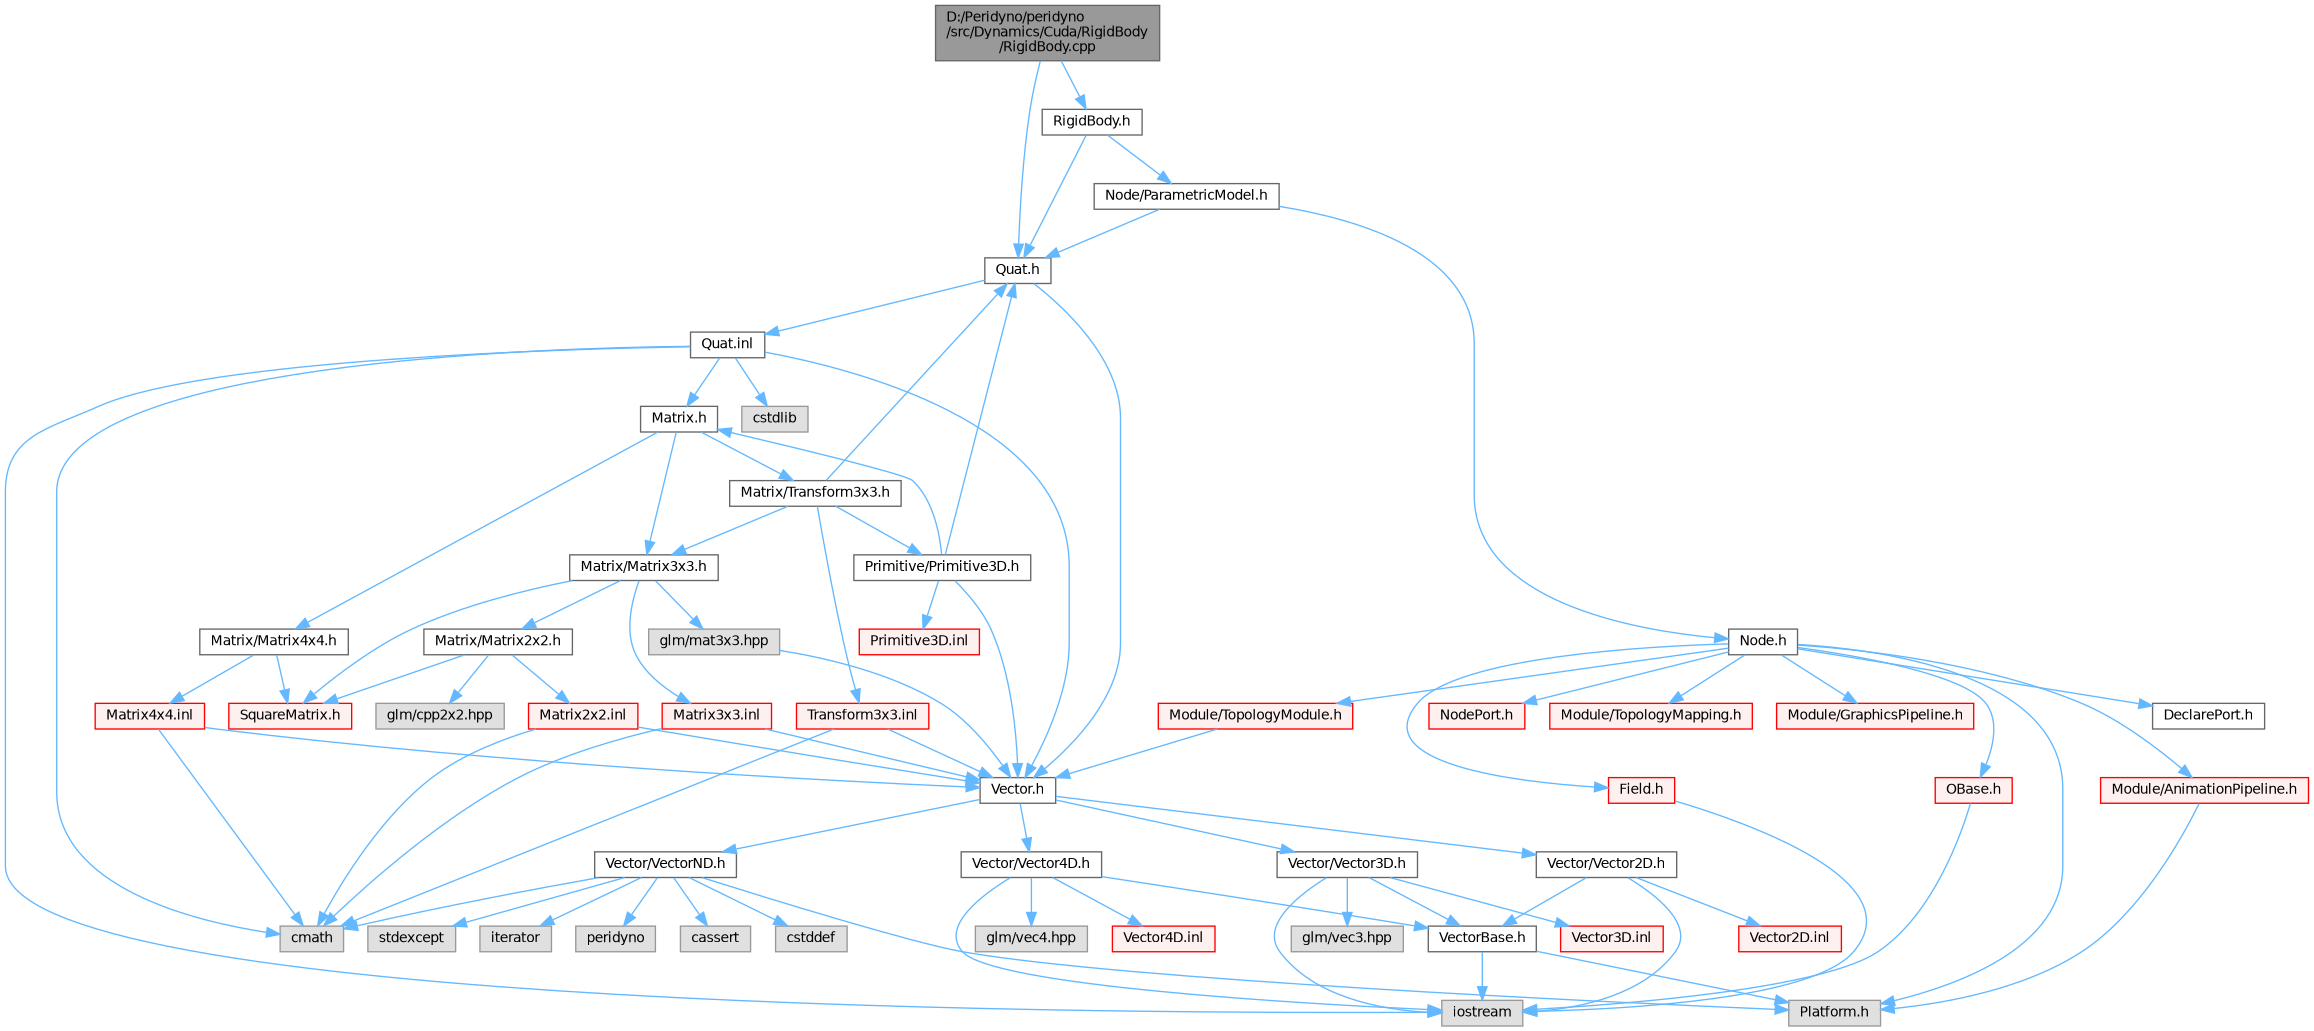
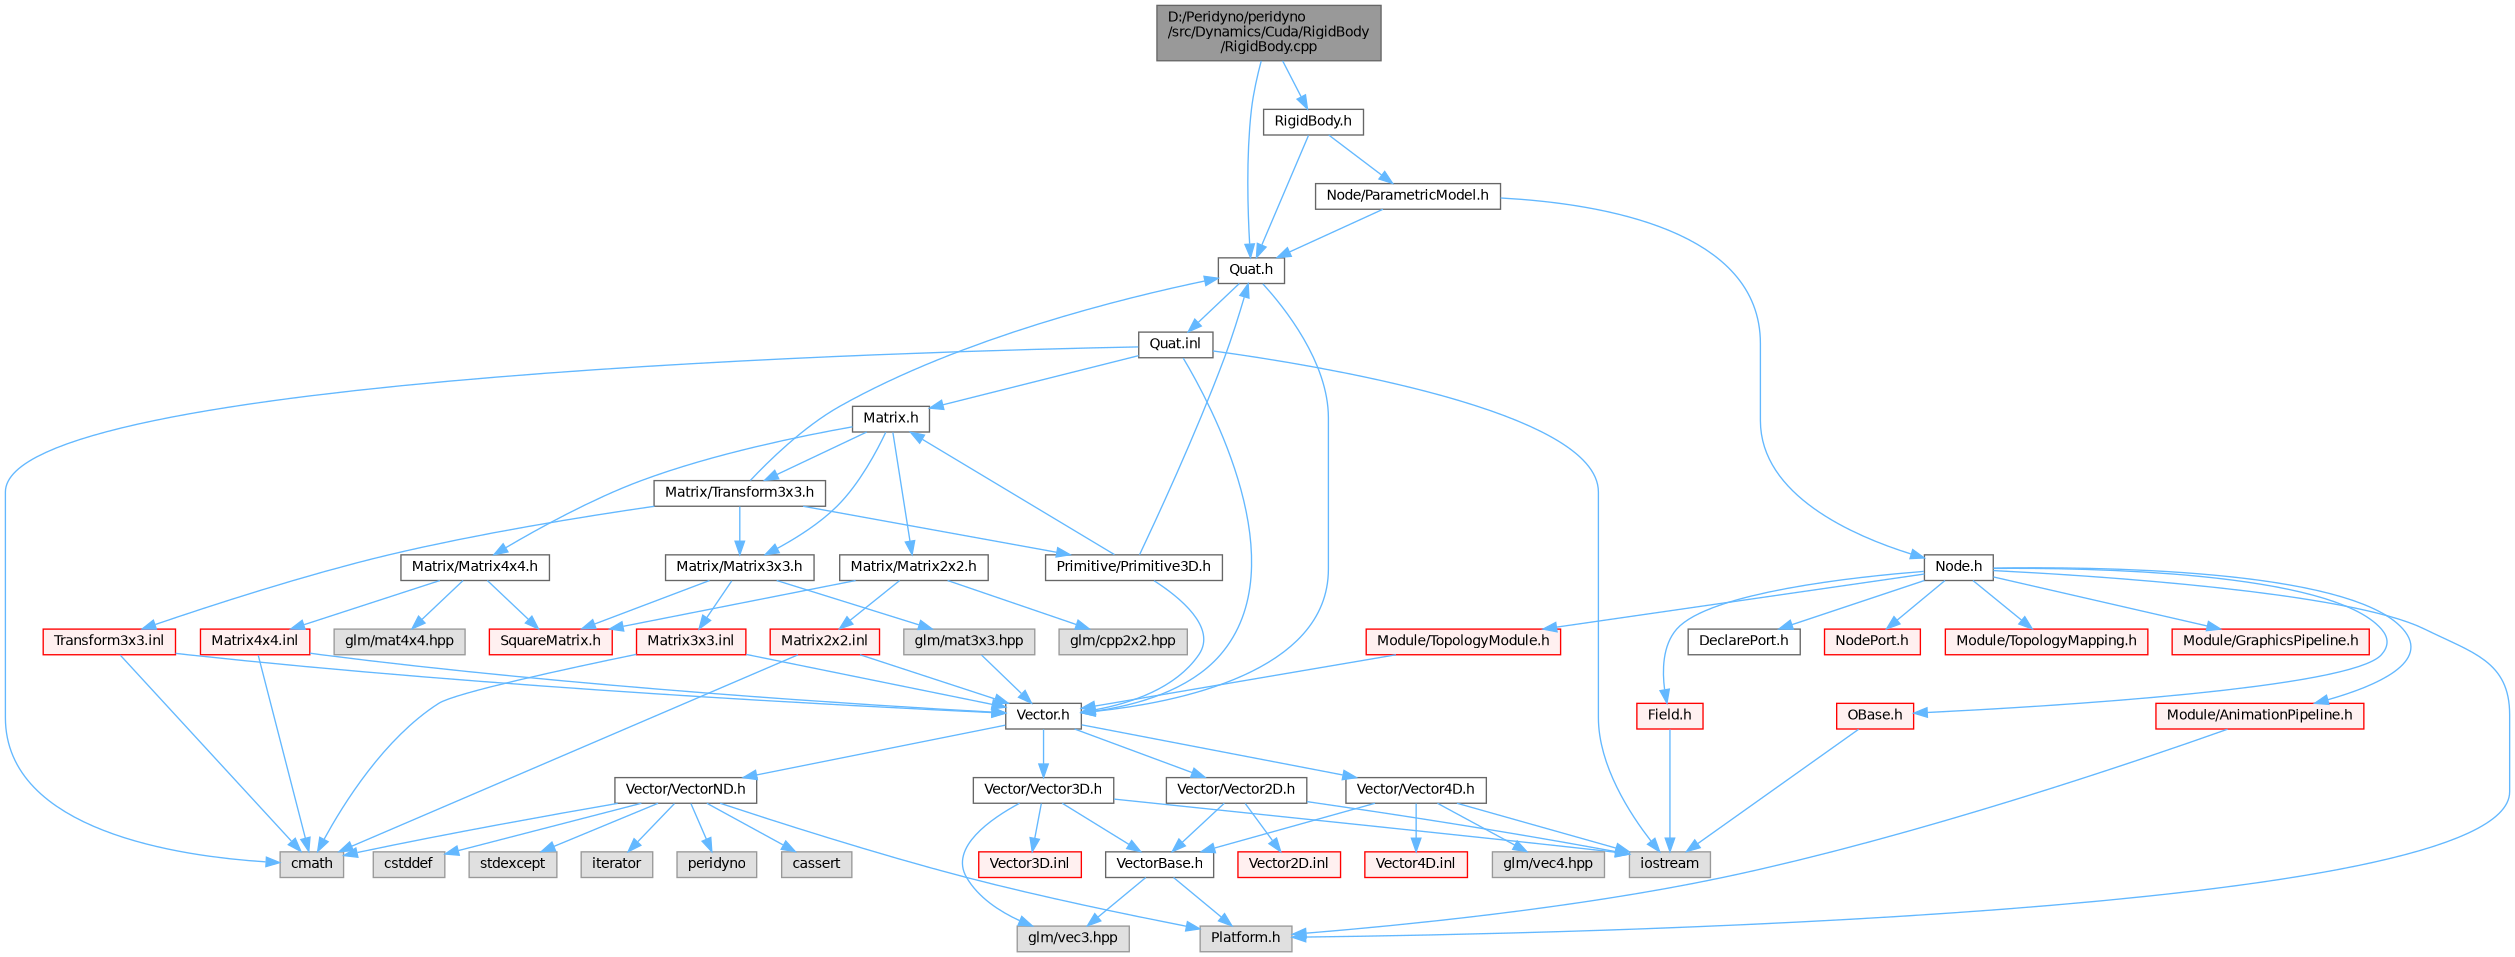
node "cstdlib": removed
edge "Matrix/Matrix3x3.h" -> "Matrix/Matrix2x2.h": now "Matrix.h" -> "Matrix/Matrix2x2.h"
node "glm/mat4x4.hpp": added
node "Primitive3D.inl": removed
edge "VectorBase.h" -> "iostream": now "VectorBase.h" -> "glm/vec3.hpp"
